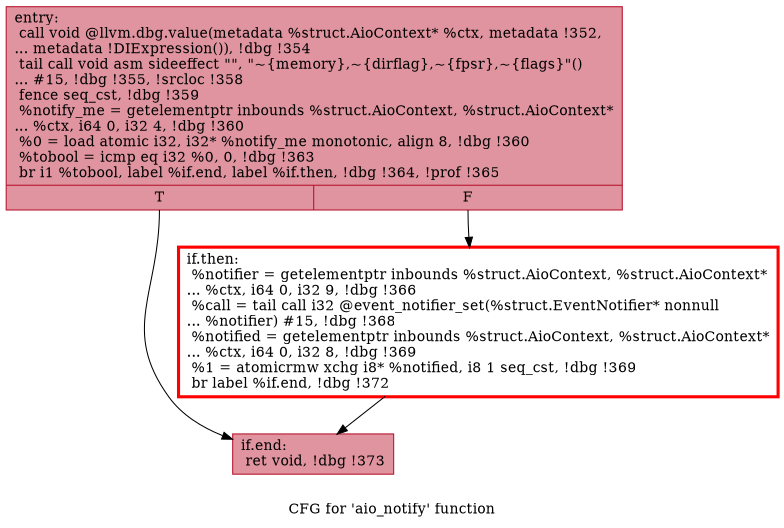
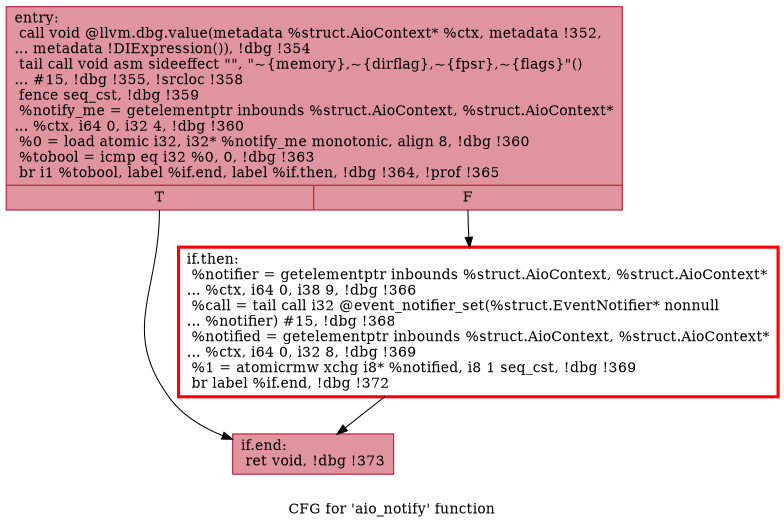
node "if.then:": text "... %ctx, i64 0, i32 9, !dbg !366" -> "... %ctx, i64 0, i38 9, !dbg !366"
